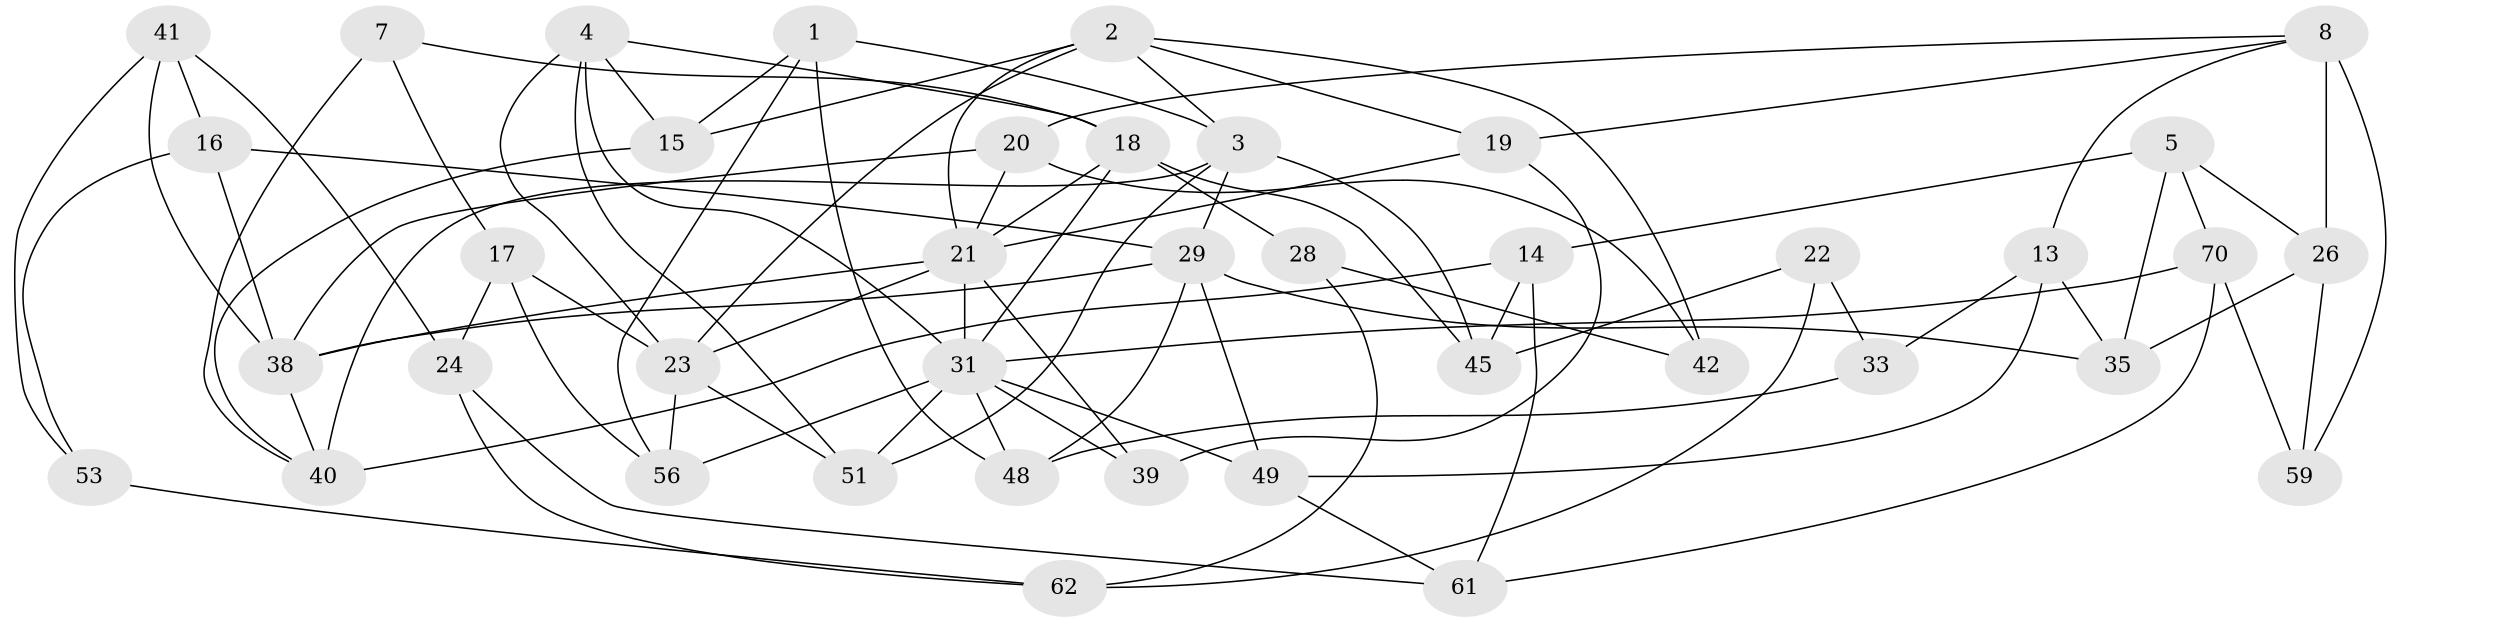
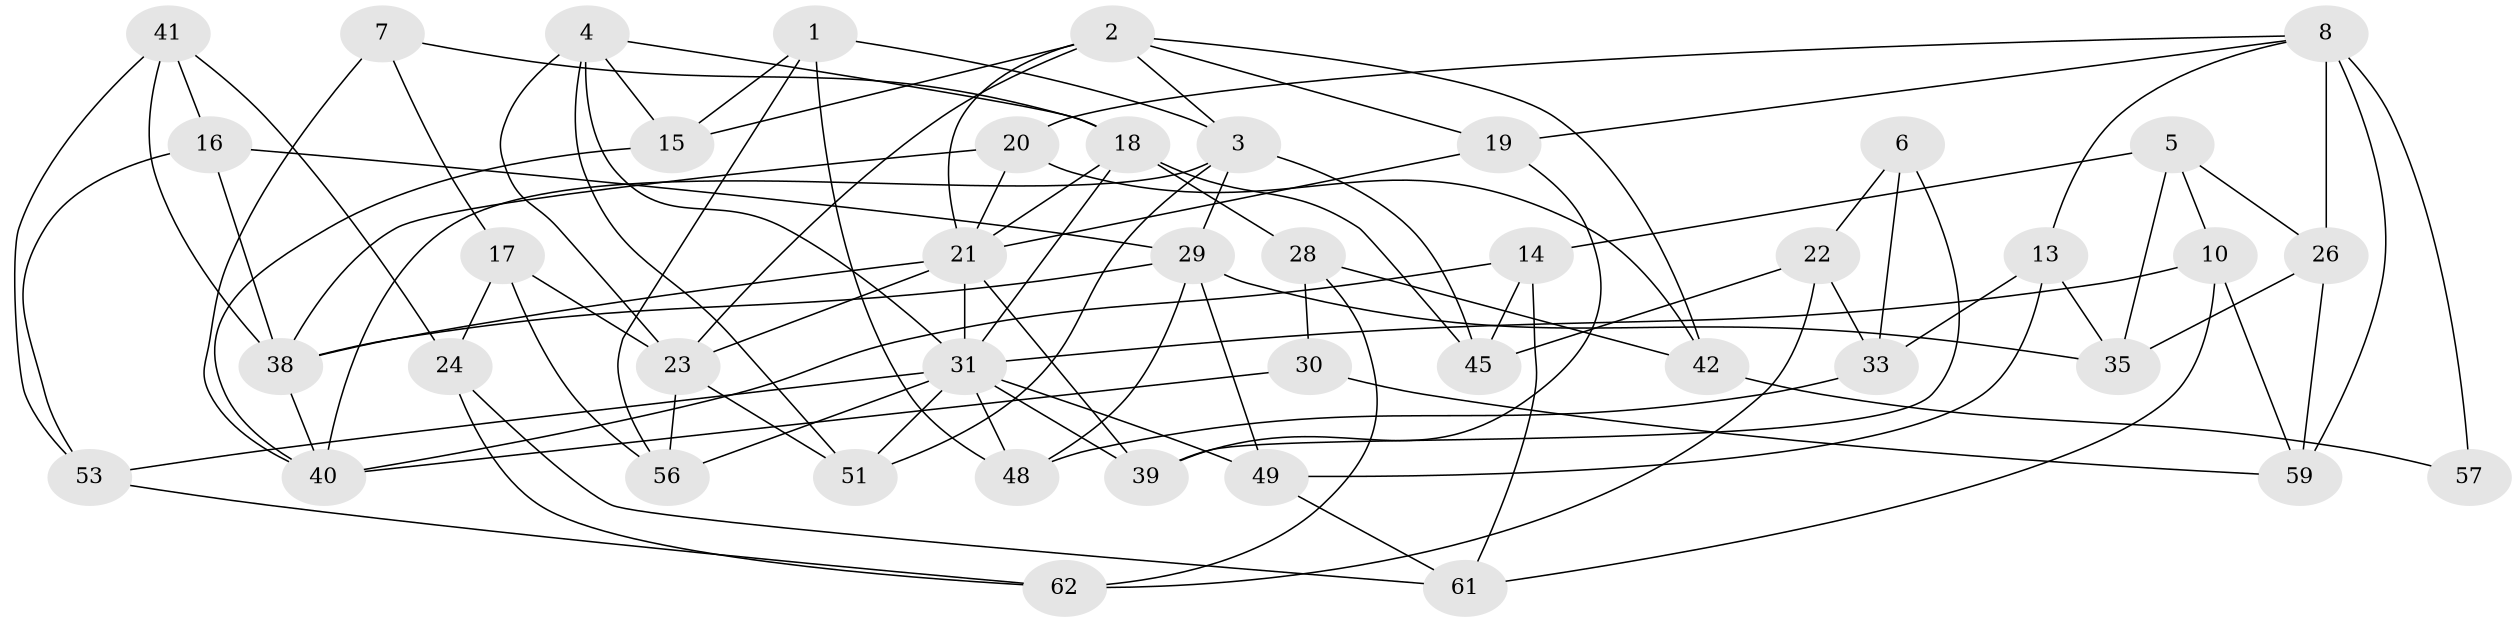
node "6": added
node "70": label "70" -> "10"
node "30": added
edge "31" -- "53": added
node "57": added
